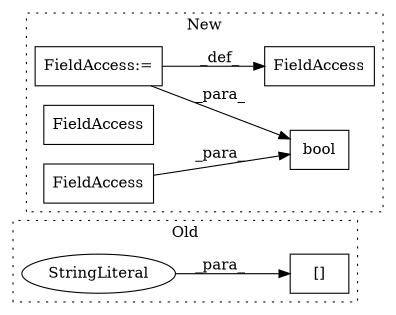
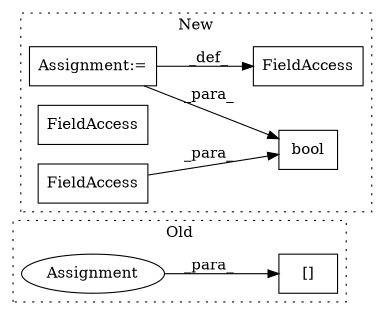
node "FieldAccess:=": label "FieldAccess:=" -> "Assignment:="
node "StringLiteral": label "StringLiteral" -> "Assignment"
